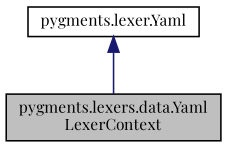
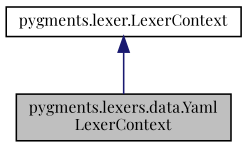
node "pygments.lexer.Yaml": label "pygments.lexer.Yaml" -> "pygments.lexer.LexerContext"
